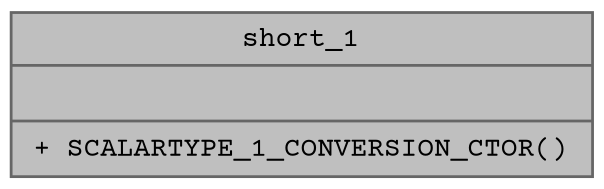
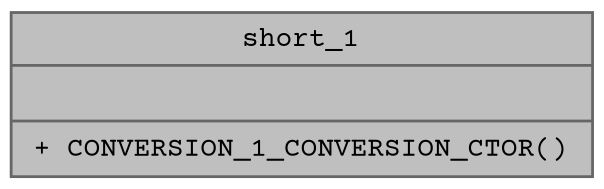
node "short_1": text "+ SCALARTYPE_1_CONVERSION_CTOR()" -> "+ CONVERSION_1_CONVERSION_CTOR()"
